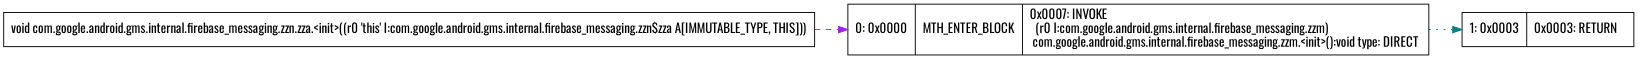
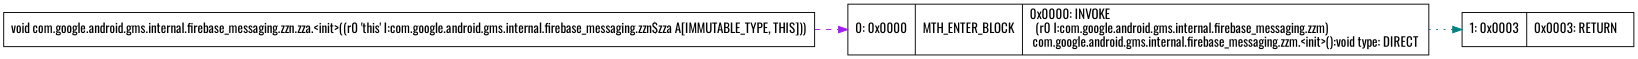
node "0: 0x0000": text "0x0007: INVOKE" -> "0x0000: INVOKE"
